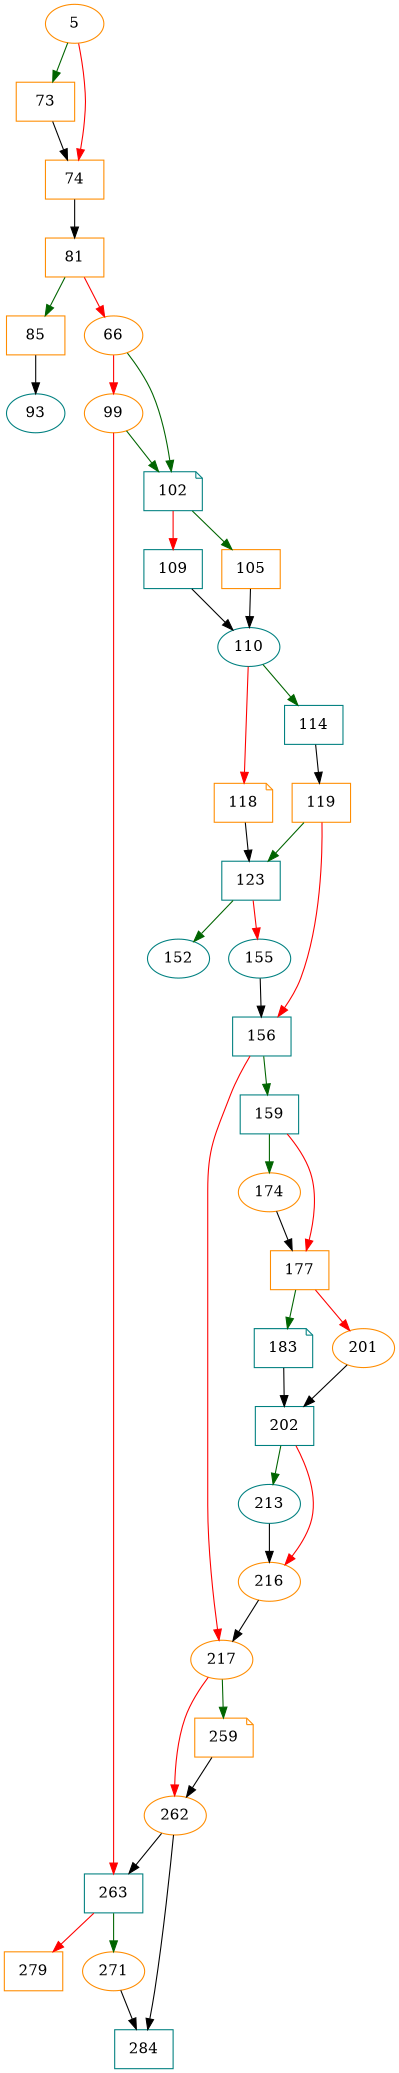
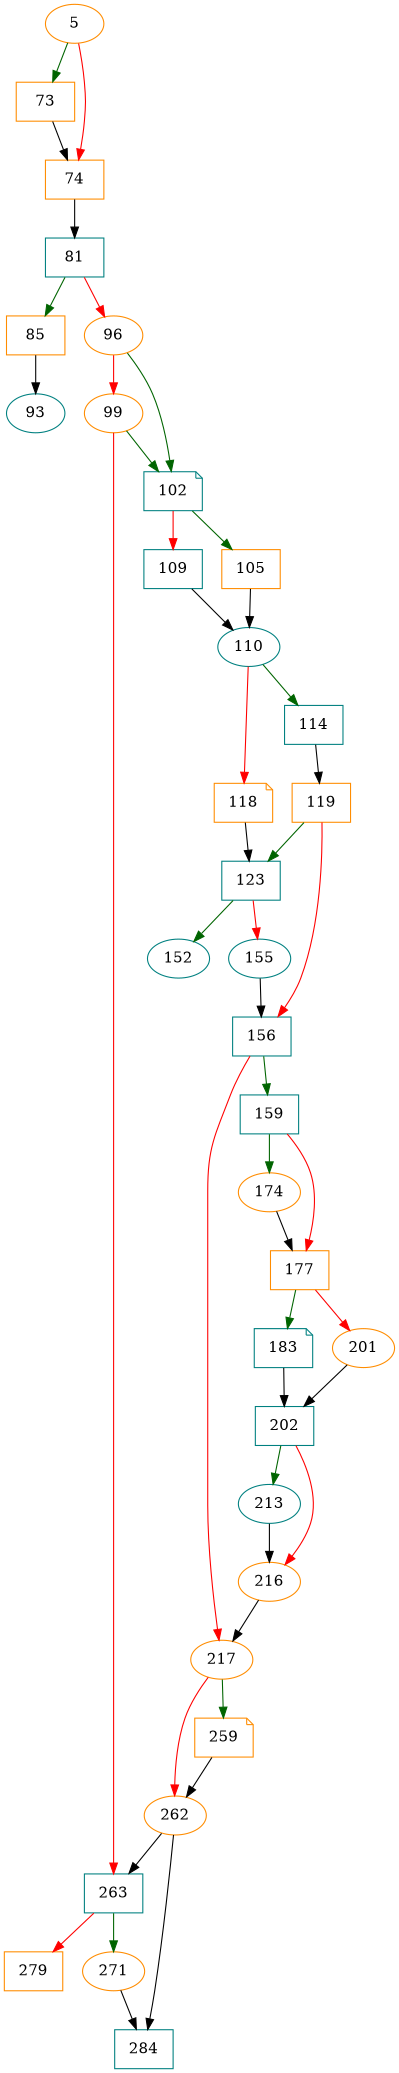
node "81": color darkorange -> teal
node "66": label "66" -> "96"
